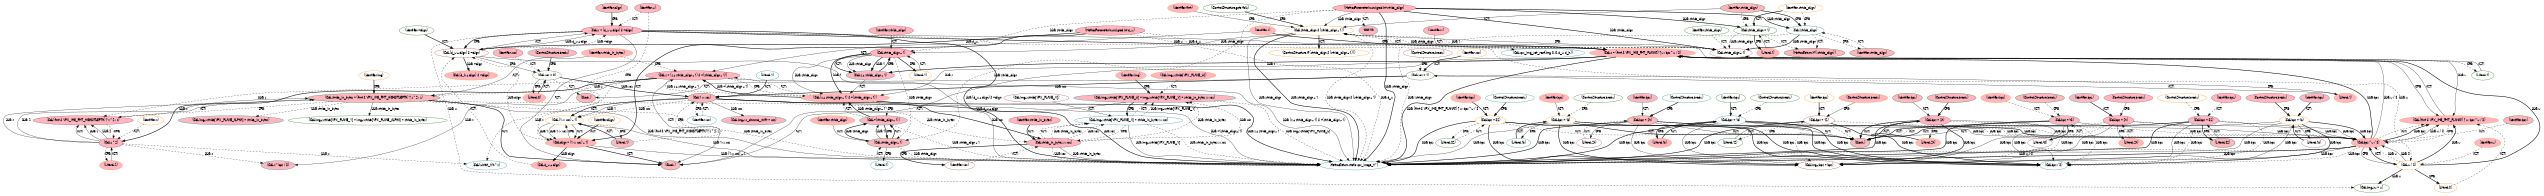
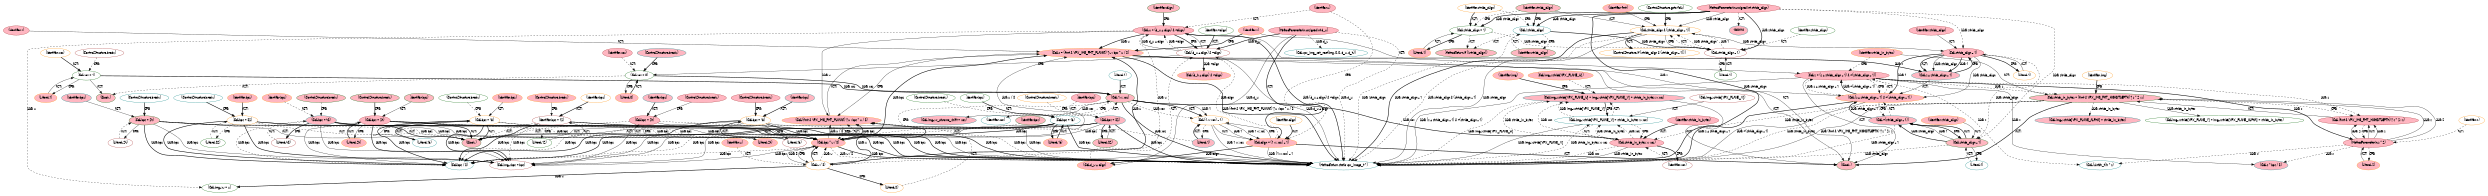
edge "(MethodParameterIn,unsigned int d_w)" -> "(Call,d_w + align)": added, label "DDG: d_w"
node "(Call,bps = 12)": label "(Call,bps = 12)" -> "(Identifier,bps = 12)"
node "(Call,s * 2)": label "(Call,s * 2)" -> "(MethodParameterIn,s * 2)"
